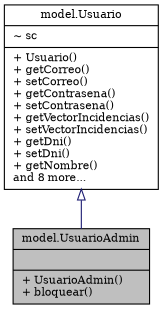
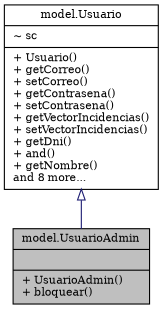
node "model.Usuario": text "+ setDni()" -> "+ and()"
